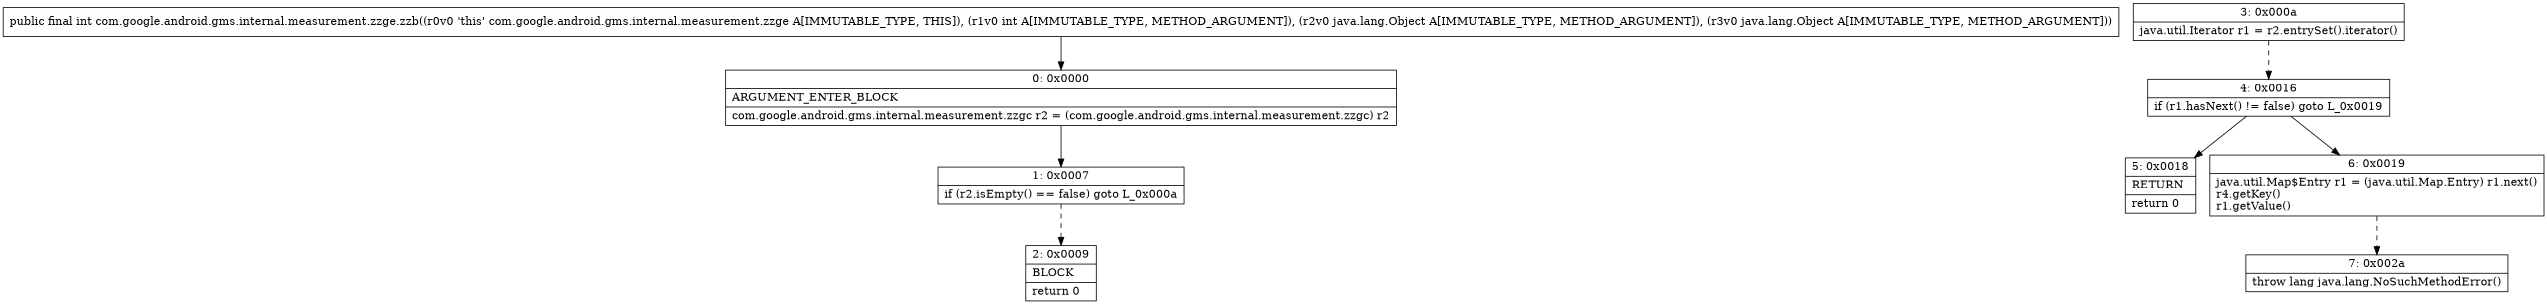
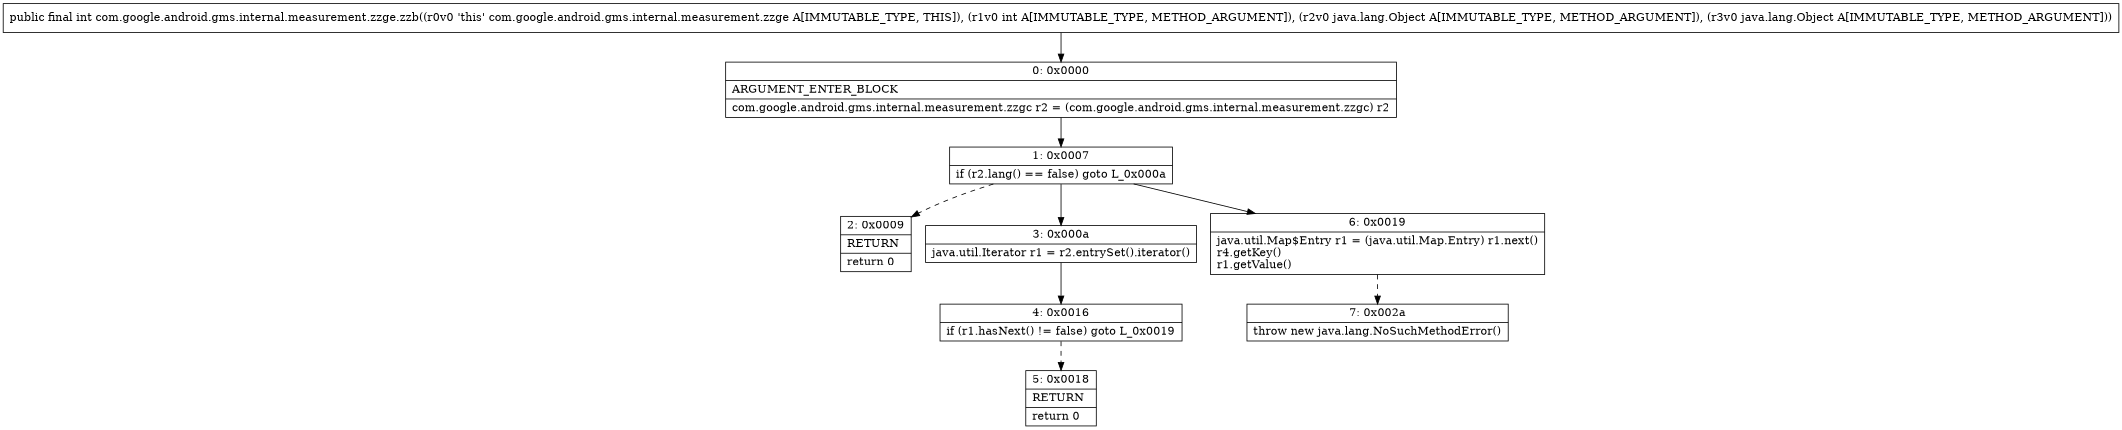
edge "3: 0x000a" -> "4: 0x0016": style dashed -> solid
edge "4: 0x0016" -> "6: 0x0019": now "1: 0x0007" -> "6: 0x0019"
edge "4: 0x0016" -> "5: 0x0018": style solid -> dashed
node "1: 0x0007": text "if (r2.isEmpty() == false) goto L_0x000a" -> "if (r2.lang() == false) goto L_0x000a"
edge "1: 0x0007" -> "3: 0x000a": added
node "2: 0x0009": text "BLOCK" -> "RETURN"
node "7: 0x002a": text "throw lang java.lang.NoSuchMethodError()" -> "throw new java.lang.NoSuchMethodError()"
